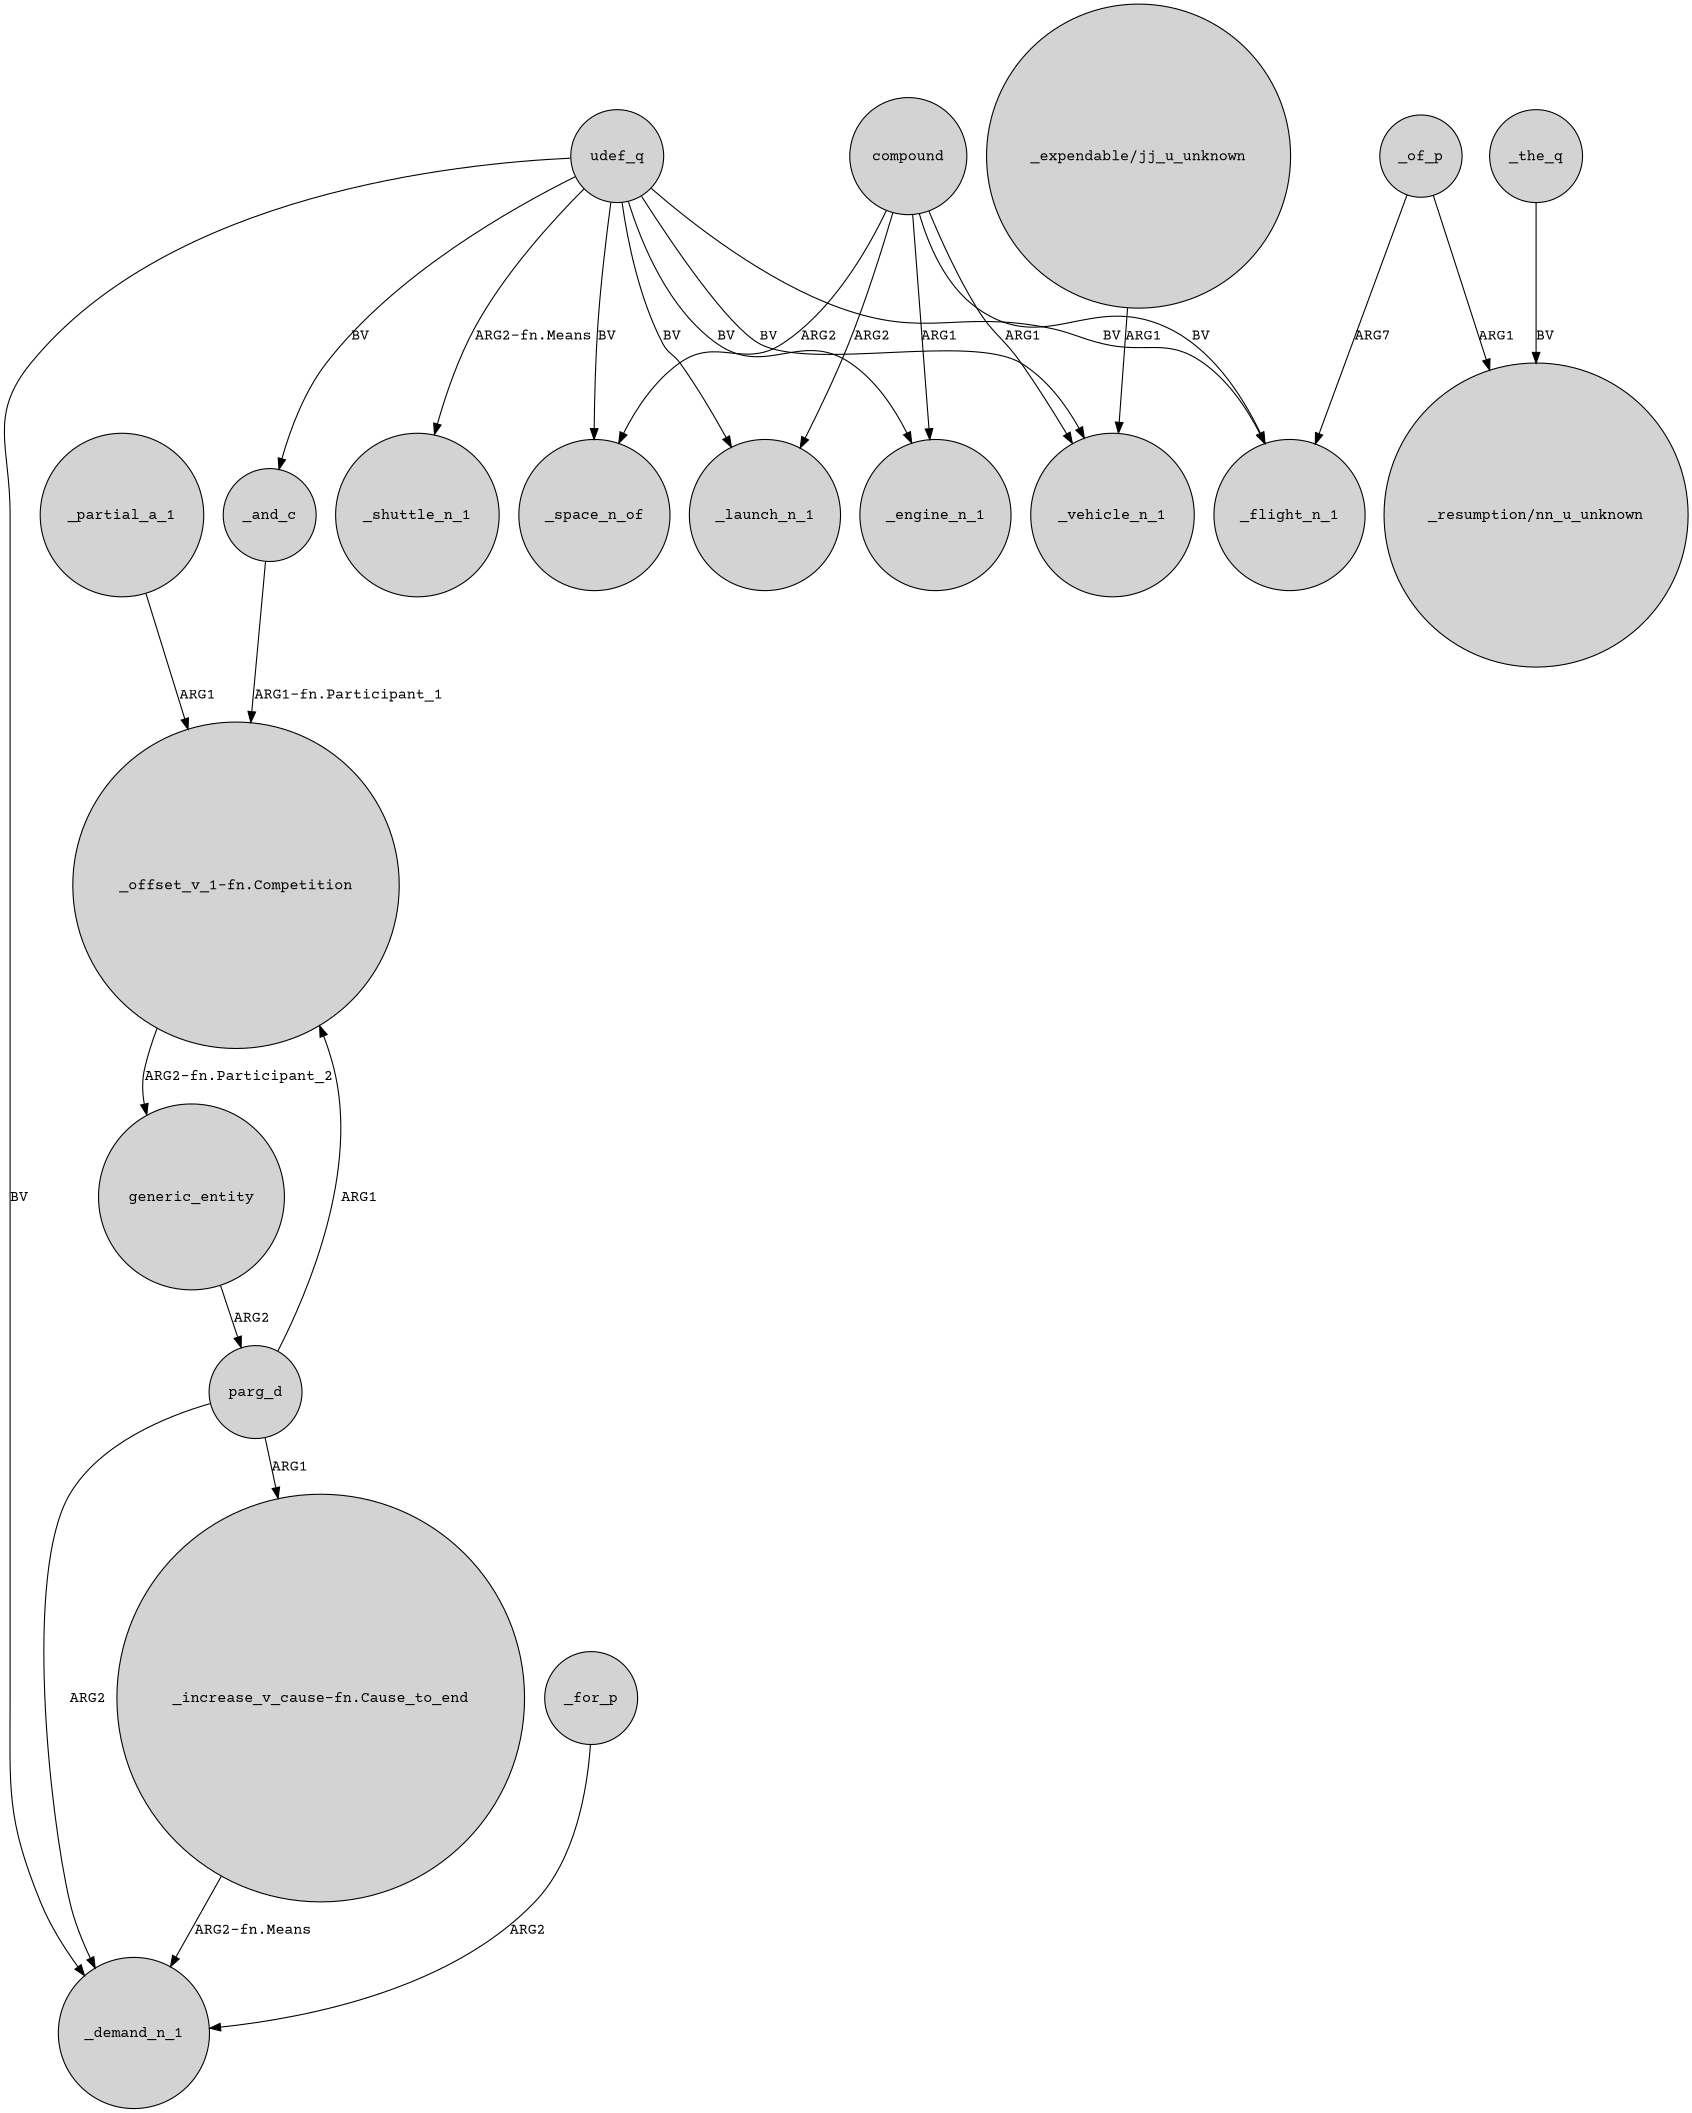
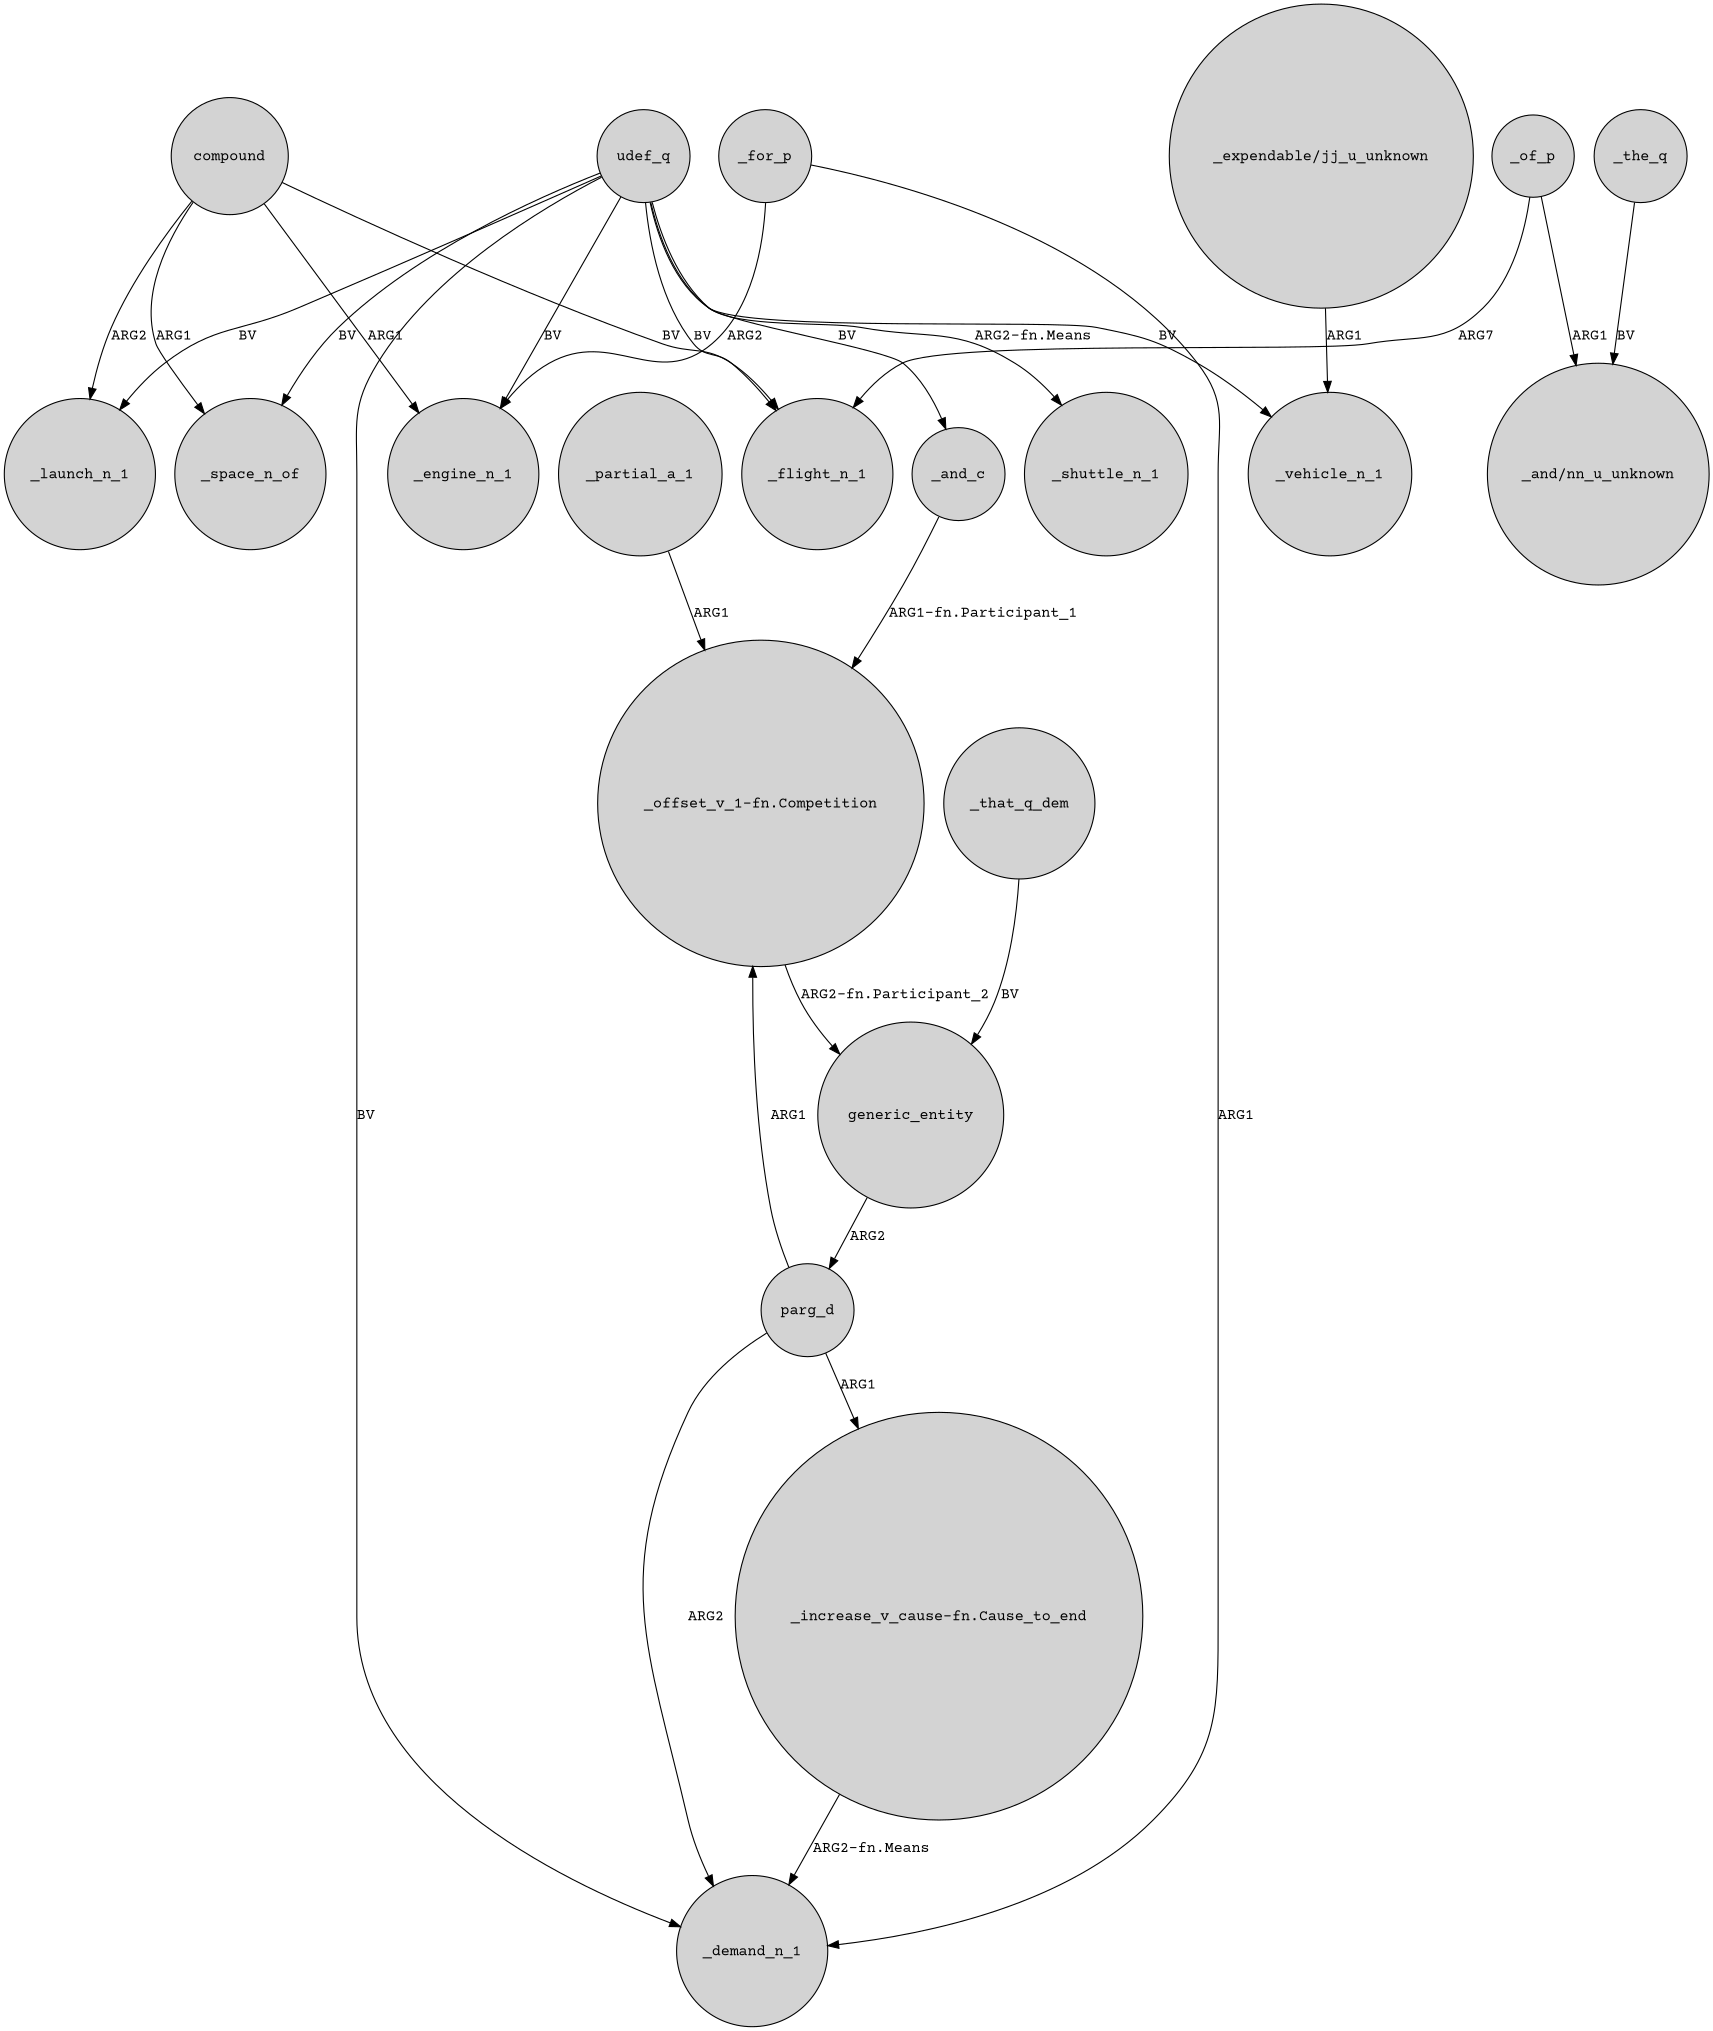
edge "compound" -> "_vehicle_n_1": removed, label "ARG1"
edge "compound" -> "_space_n_of": label "ARG2" -> "ARG1"
edge "_for_p" -> "_engine_n_1": added, label "ARG2"
node "_resumption/nn_u_unknown": label "_resumption/nn_u_unknown" -> "_and/nn_u_unknown"
node "_that_q_dem": added
edge "_for_p" -> "_demand_n_1": label "ARG2" -> "ARG1"
